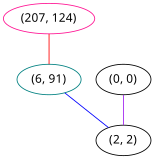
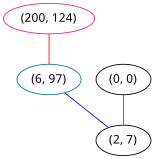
node "(207, 124)": label "(207, 124)" -> "(200, 124)"
node "(6, 91)": label "(6, 91)" -> "(6, 97)"
node "(2, 2)": label "(2, 2)" -> "(2, 7)"
